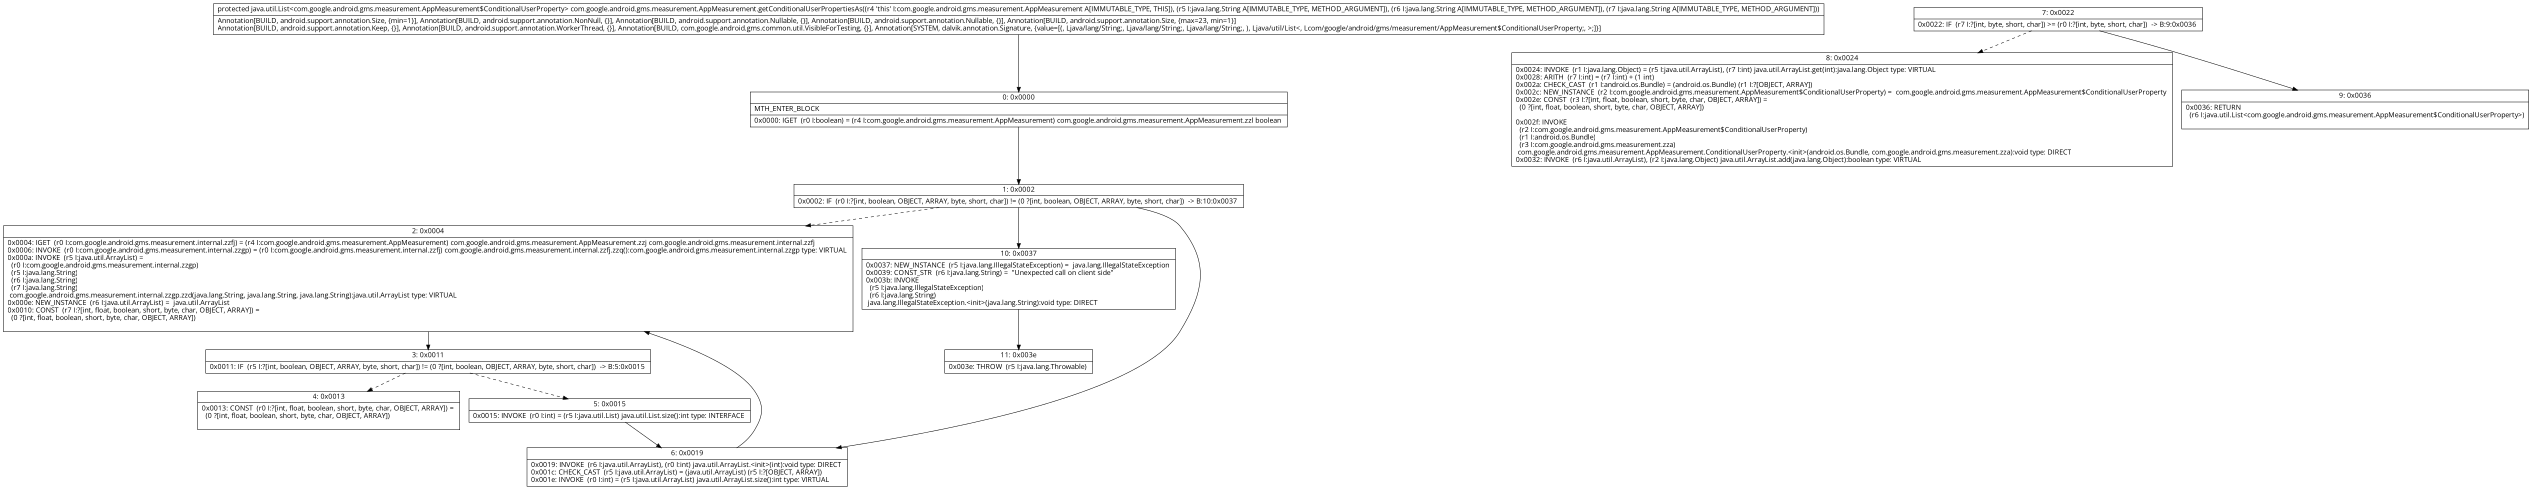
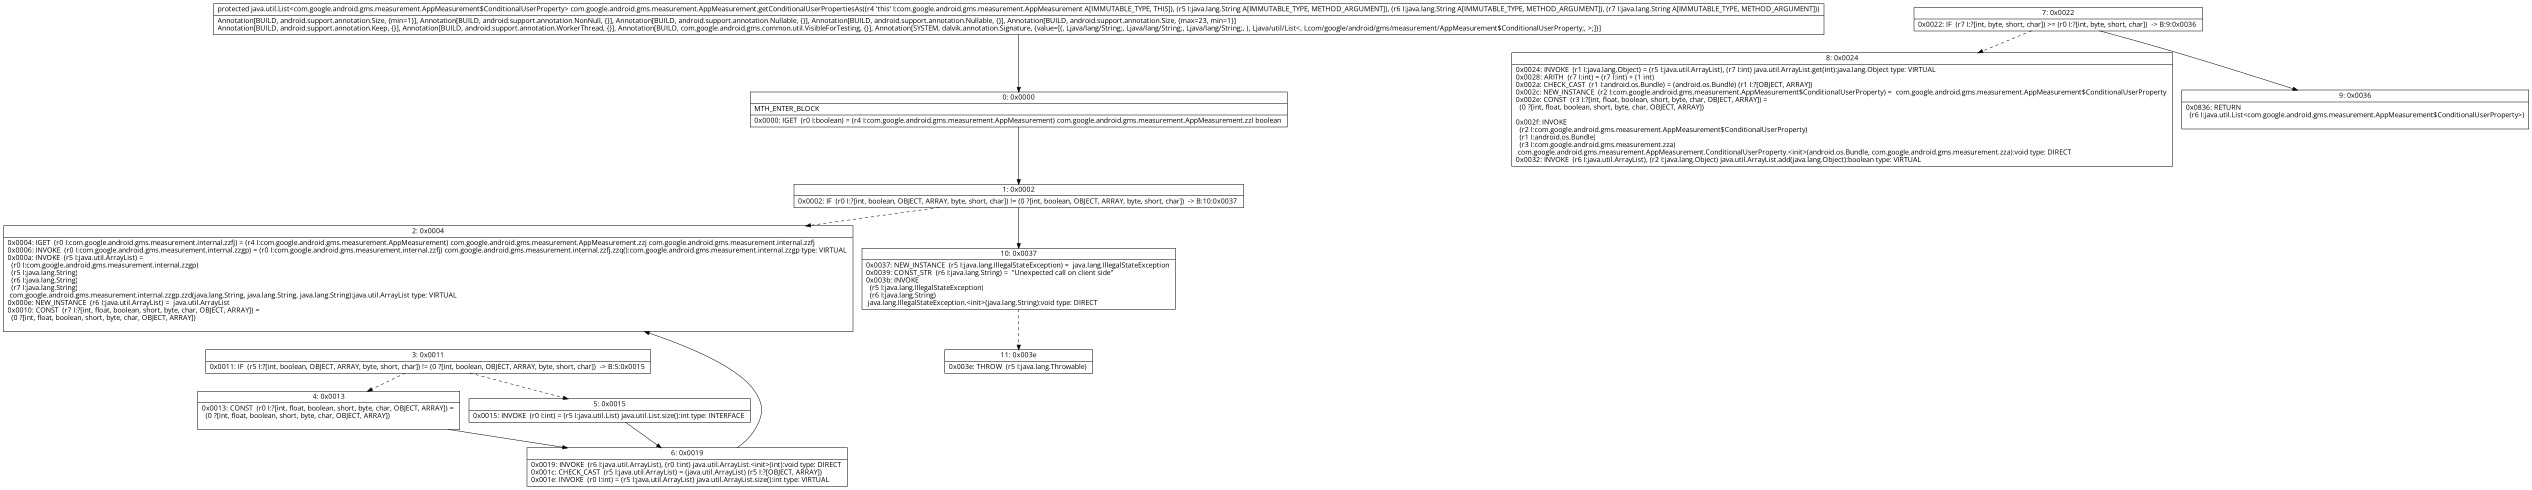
node "9: 0x0036": text "0x0036: RETURN" -> "0x0836: RETURN"
edge "10: 0x0037" -> "11: 0x003e": style solid -> dashed
edge "2: 0x0004" -> "3: 0x0011": removed
edge "1: 0x0002" -> "6: 0x0019": now "4: 0x0013" -> "6: 0x0019"
